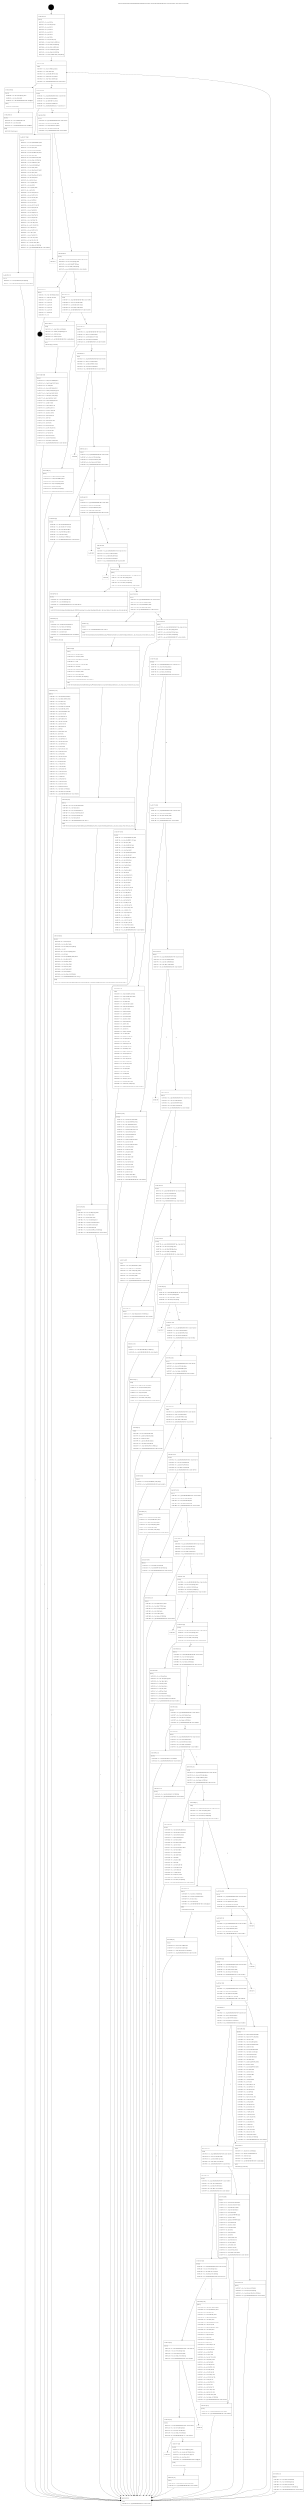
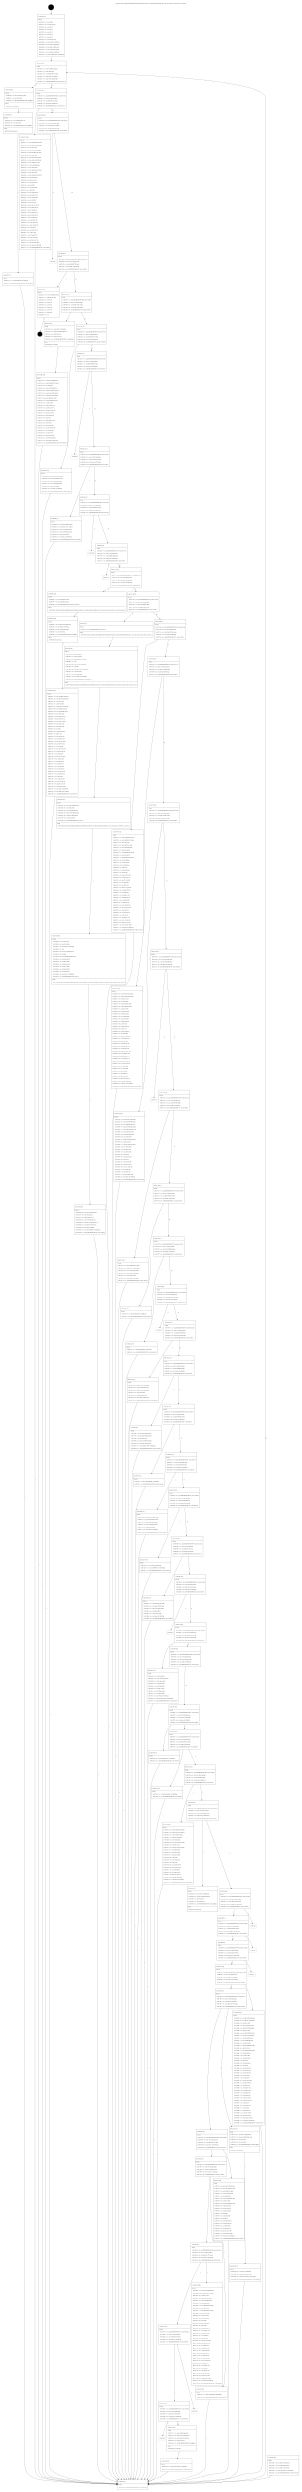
node "0x401eeb [23]": removed
